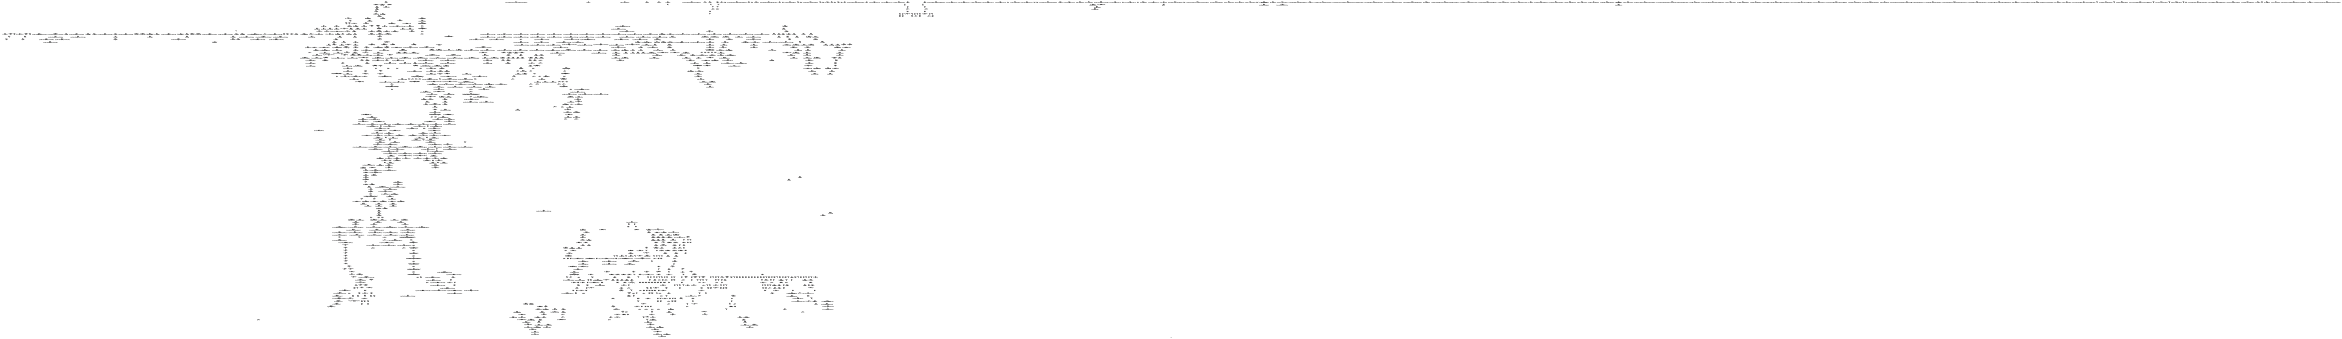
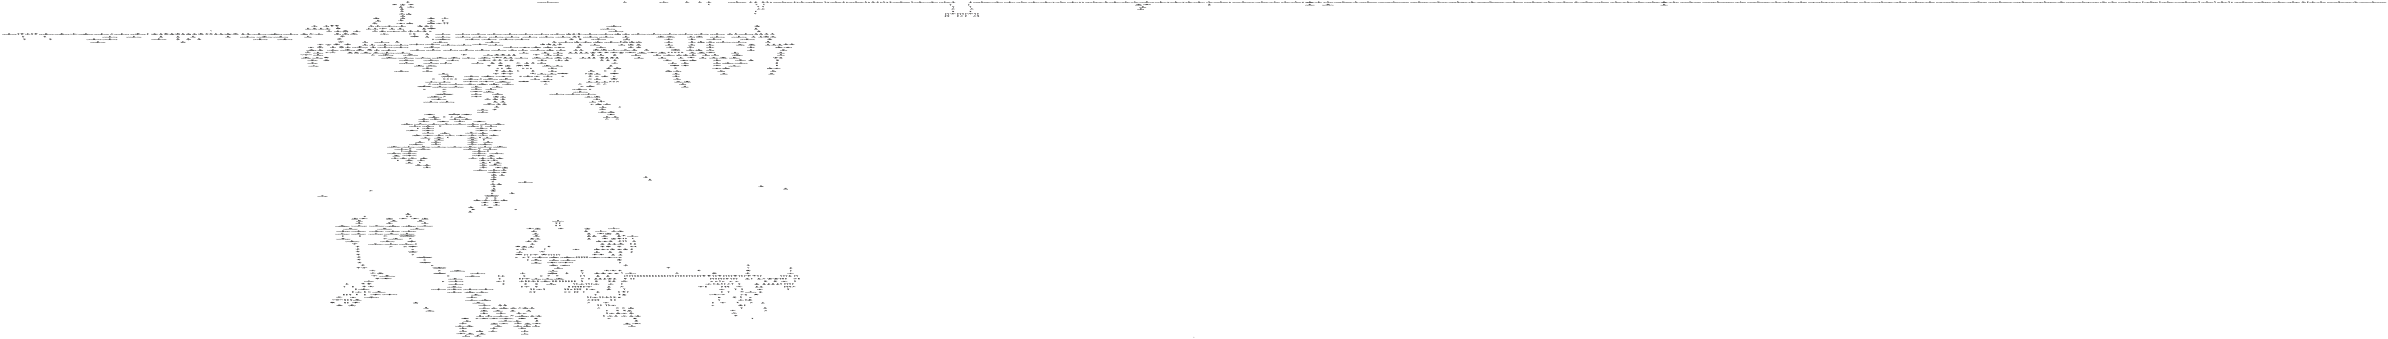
node "NodeID: 1185": added
